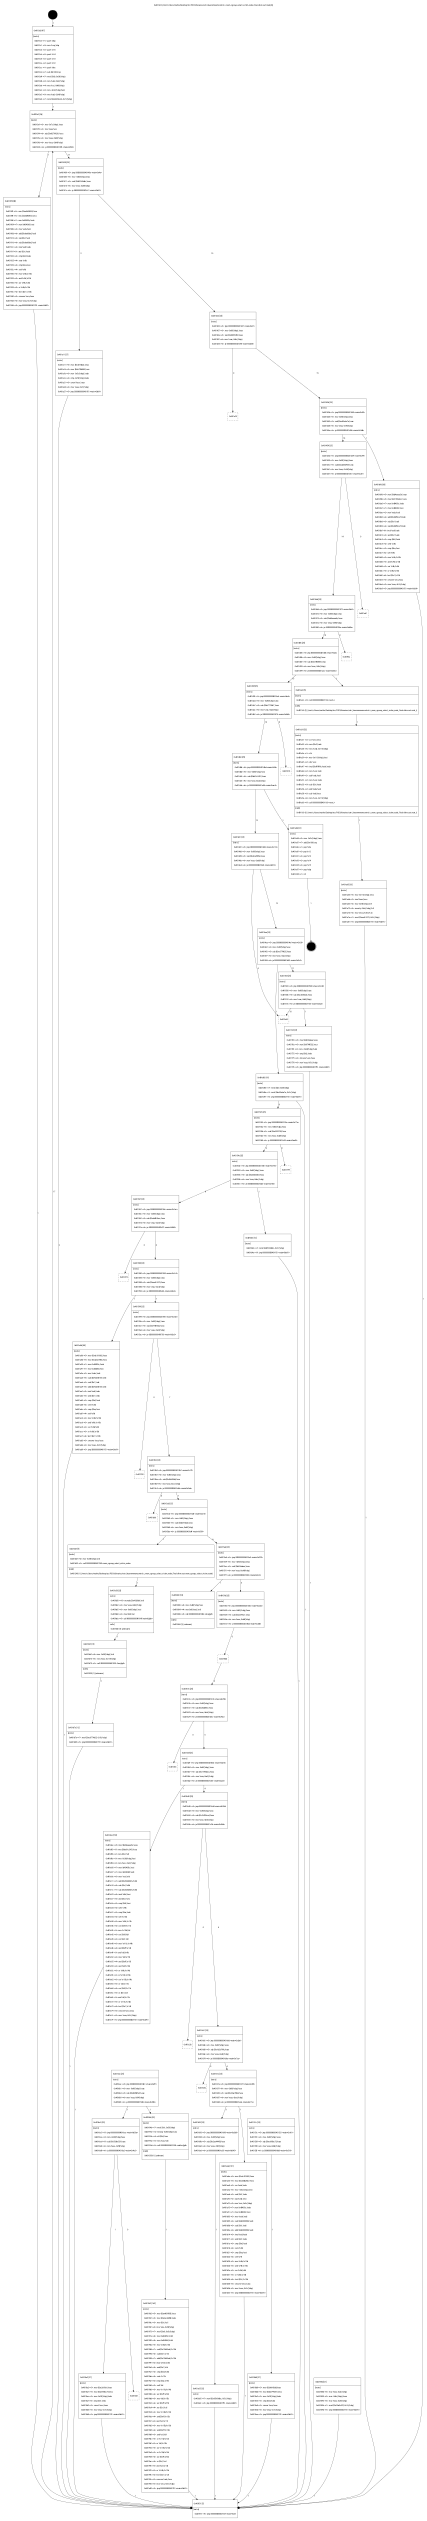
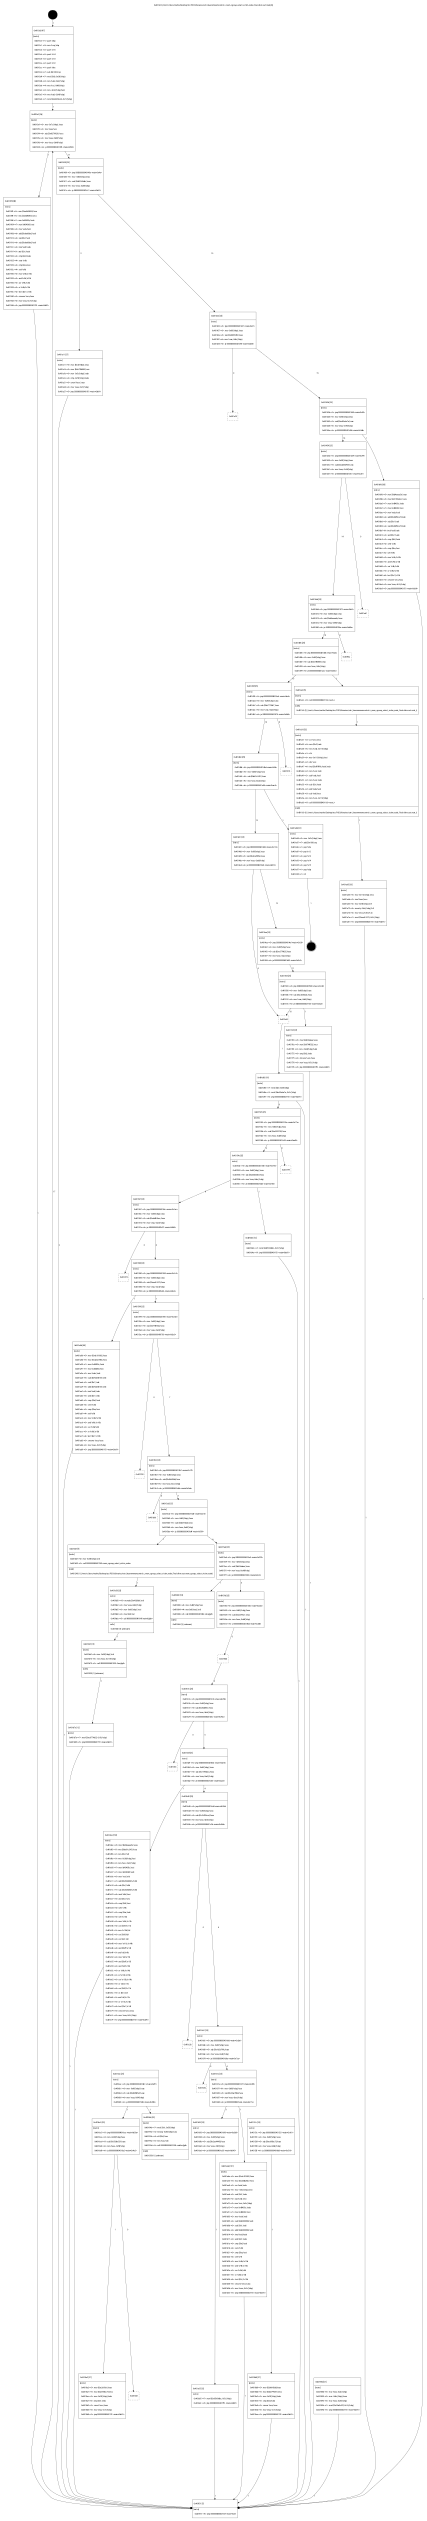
edge "0x4014ea [25]" -> "0x401d83 [19]": now "0x401bd3" -> "0x401d83 [19]"
node "0x401962 [163]": removed
edge "0x4018a2 [27]" -> "0x401f51 [5]": removed, label "1"
